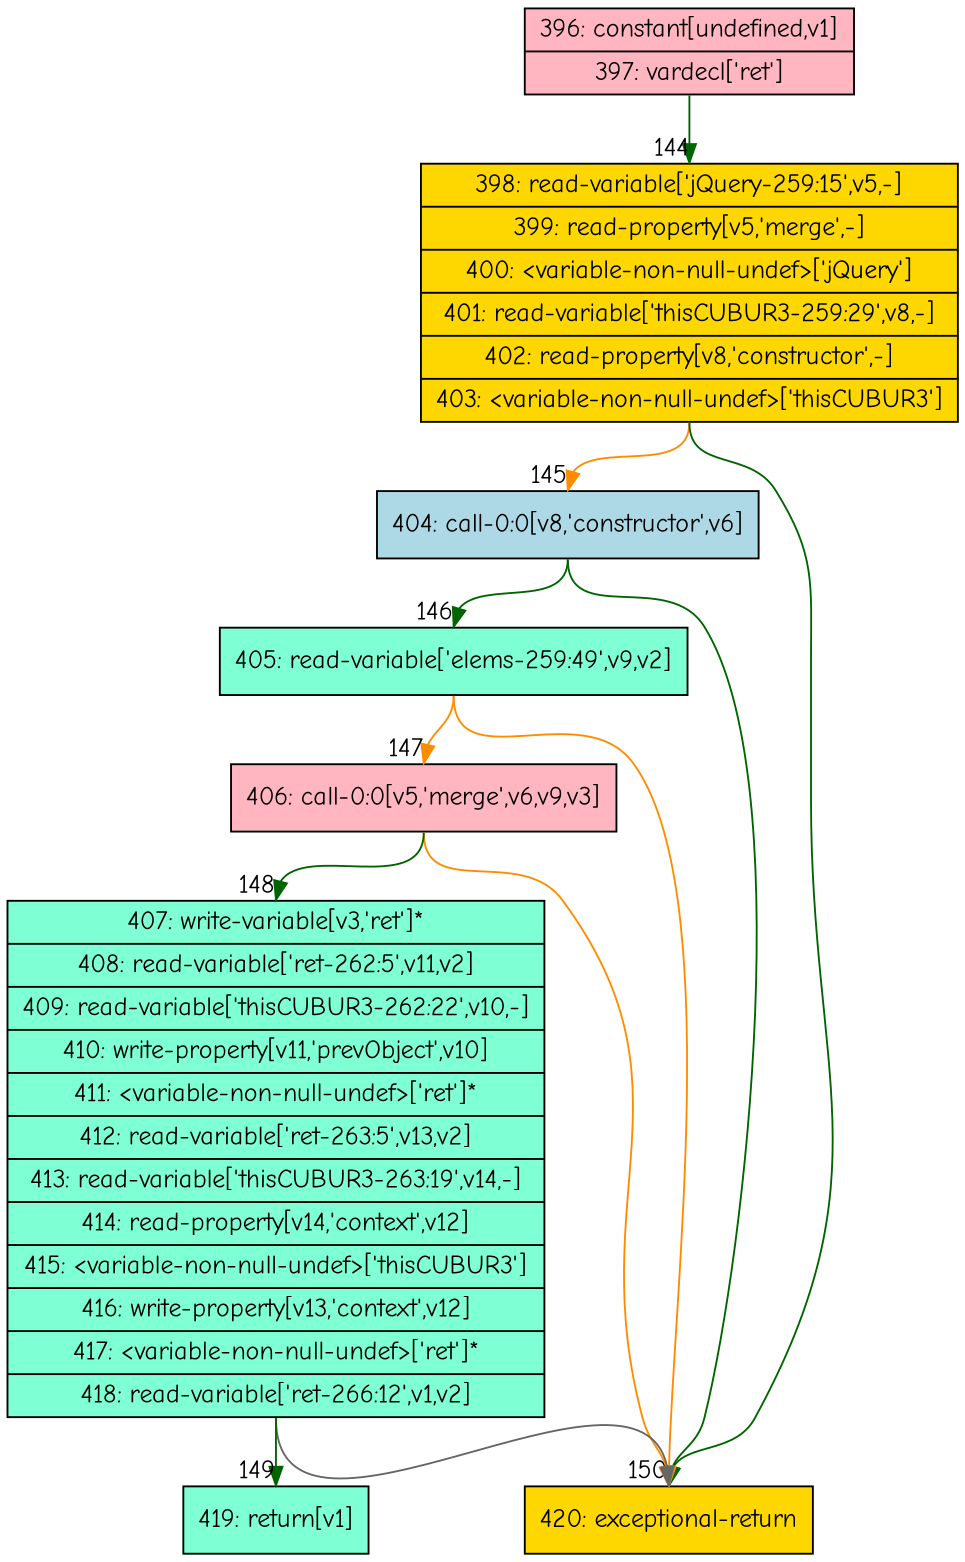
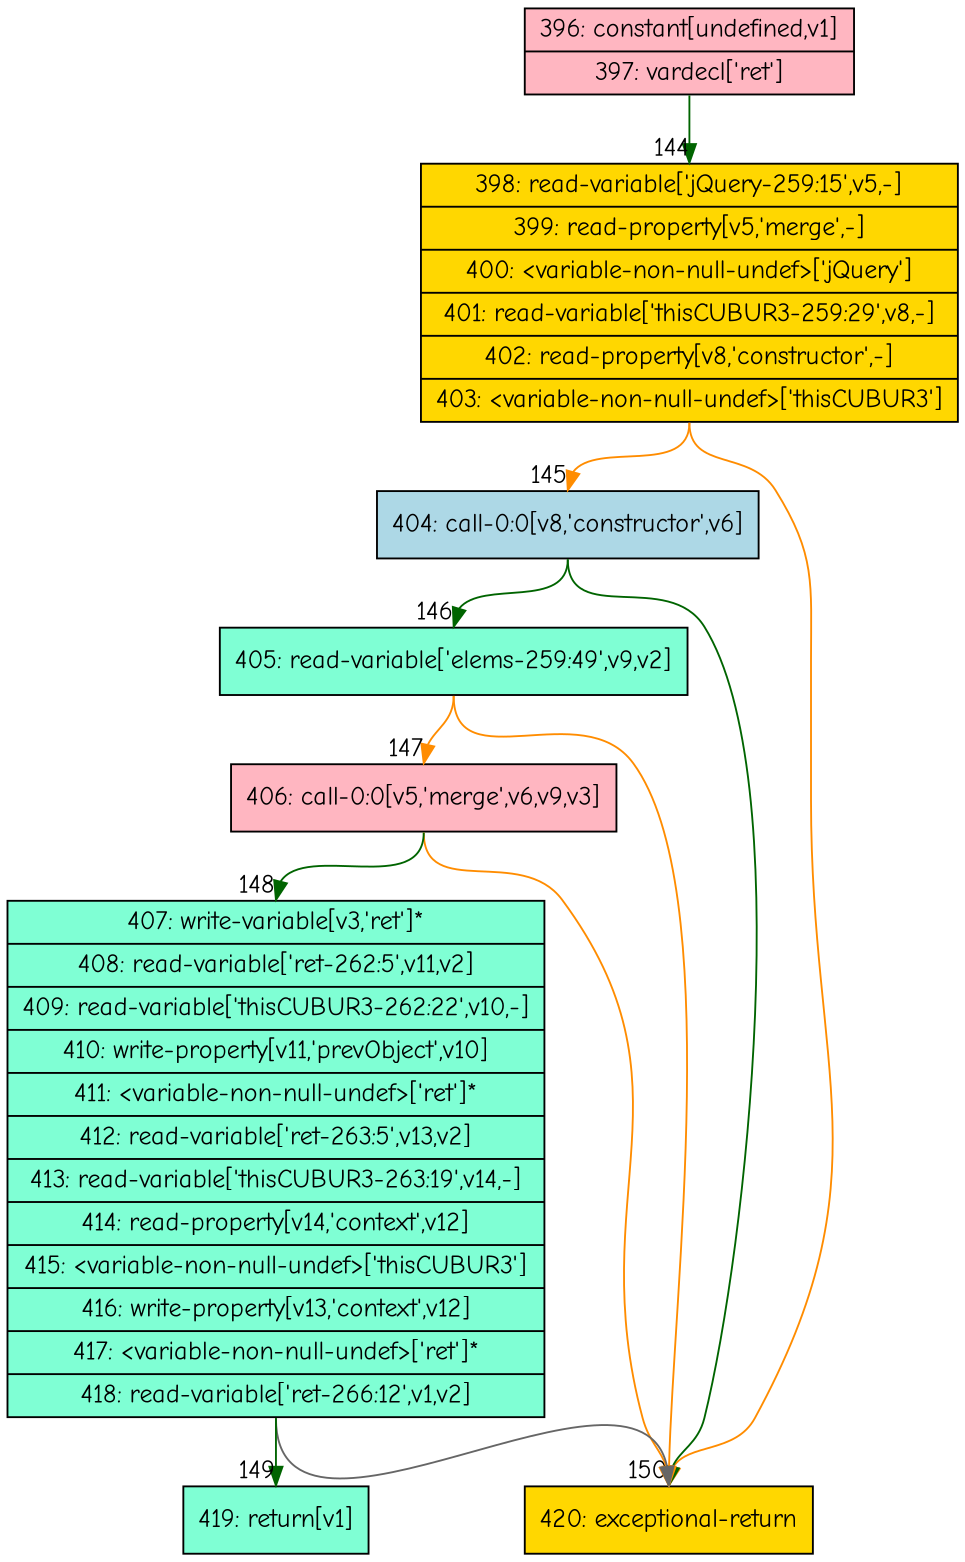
edge "398: read-variable['jQuery-259:15',v5,-]" -> "420: exceptional-return": color darkgreen -> darkorange
